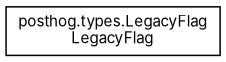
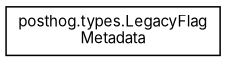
node "posthog.types.LegacyFlag LegacyFlag": label "posthog.types.LegacyFlag LegacyFlag" -> "posthog.types.LegacyFlag Metadata"
